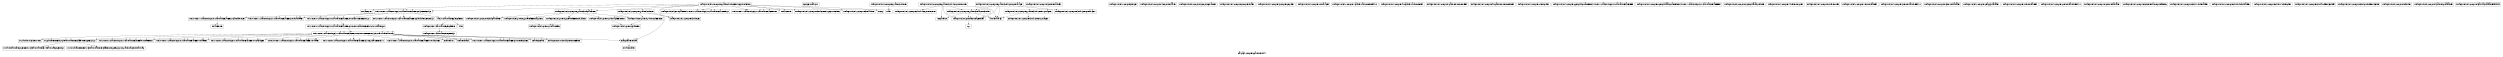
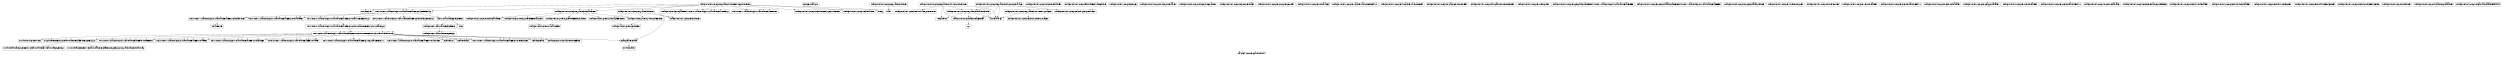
node "_ZN9LAMMPS_NS7Compute9init_listEiPNS_9NeighListE": added
node "_ZNSaIcED1Ev": removed
